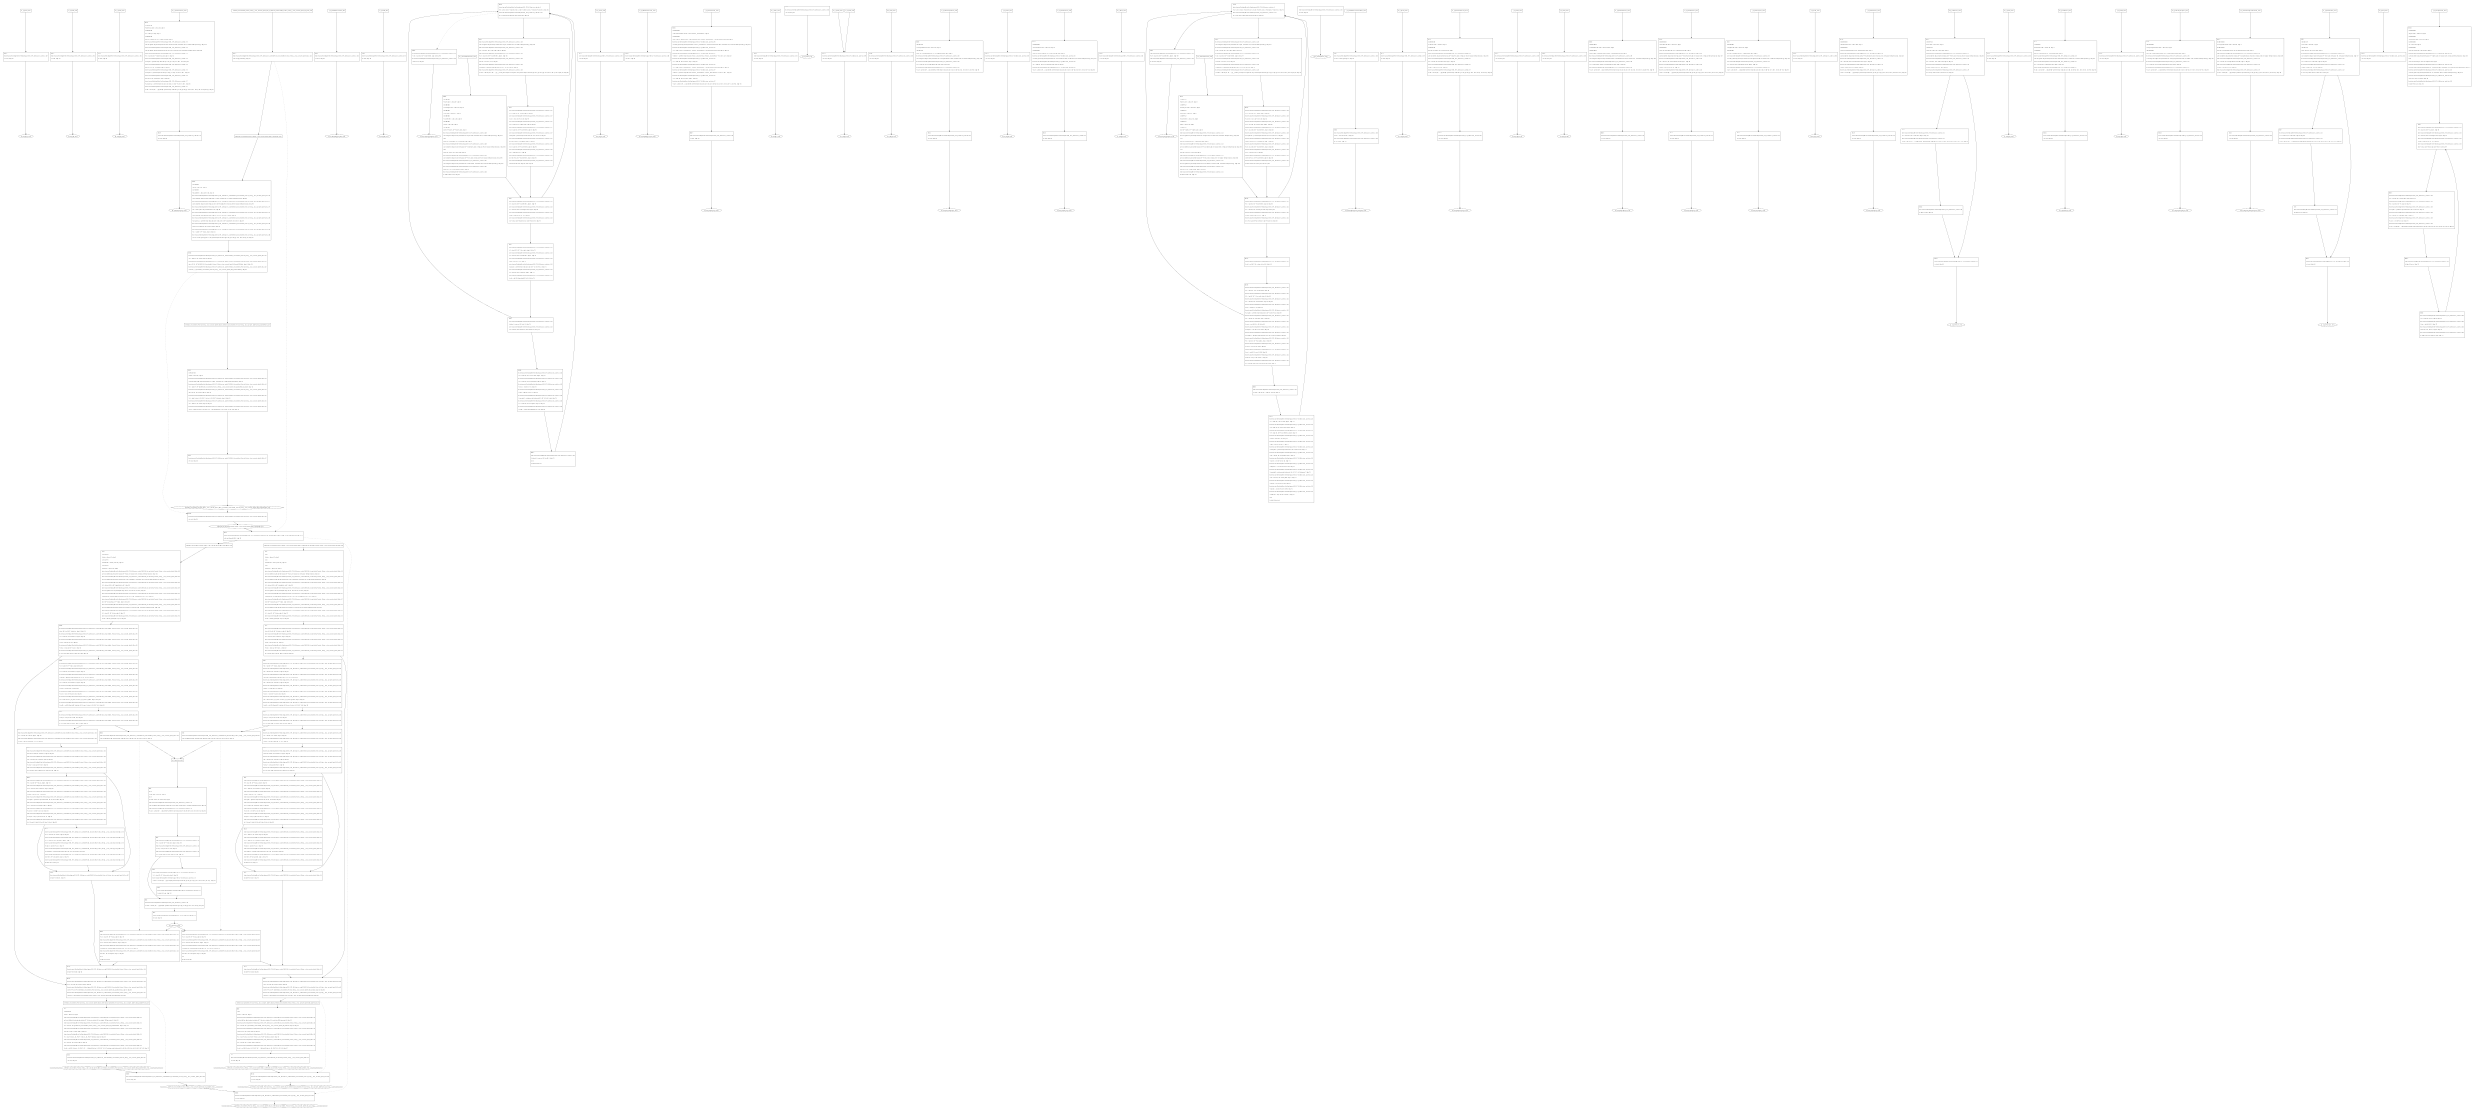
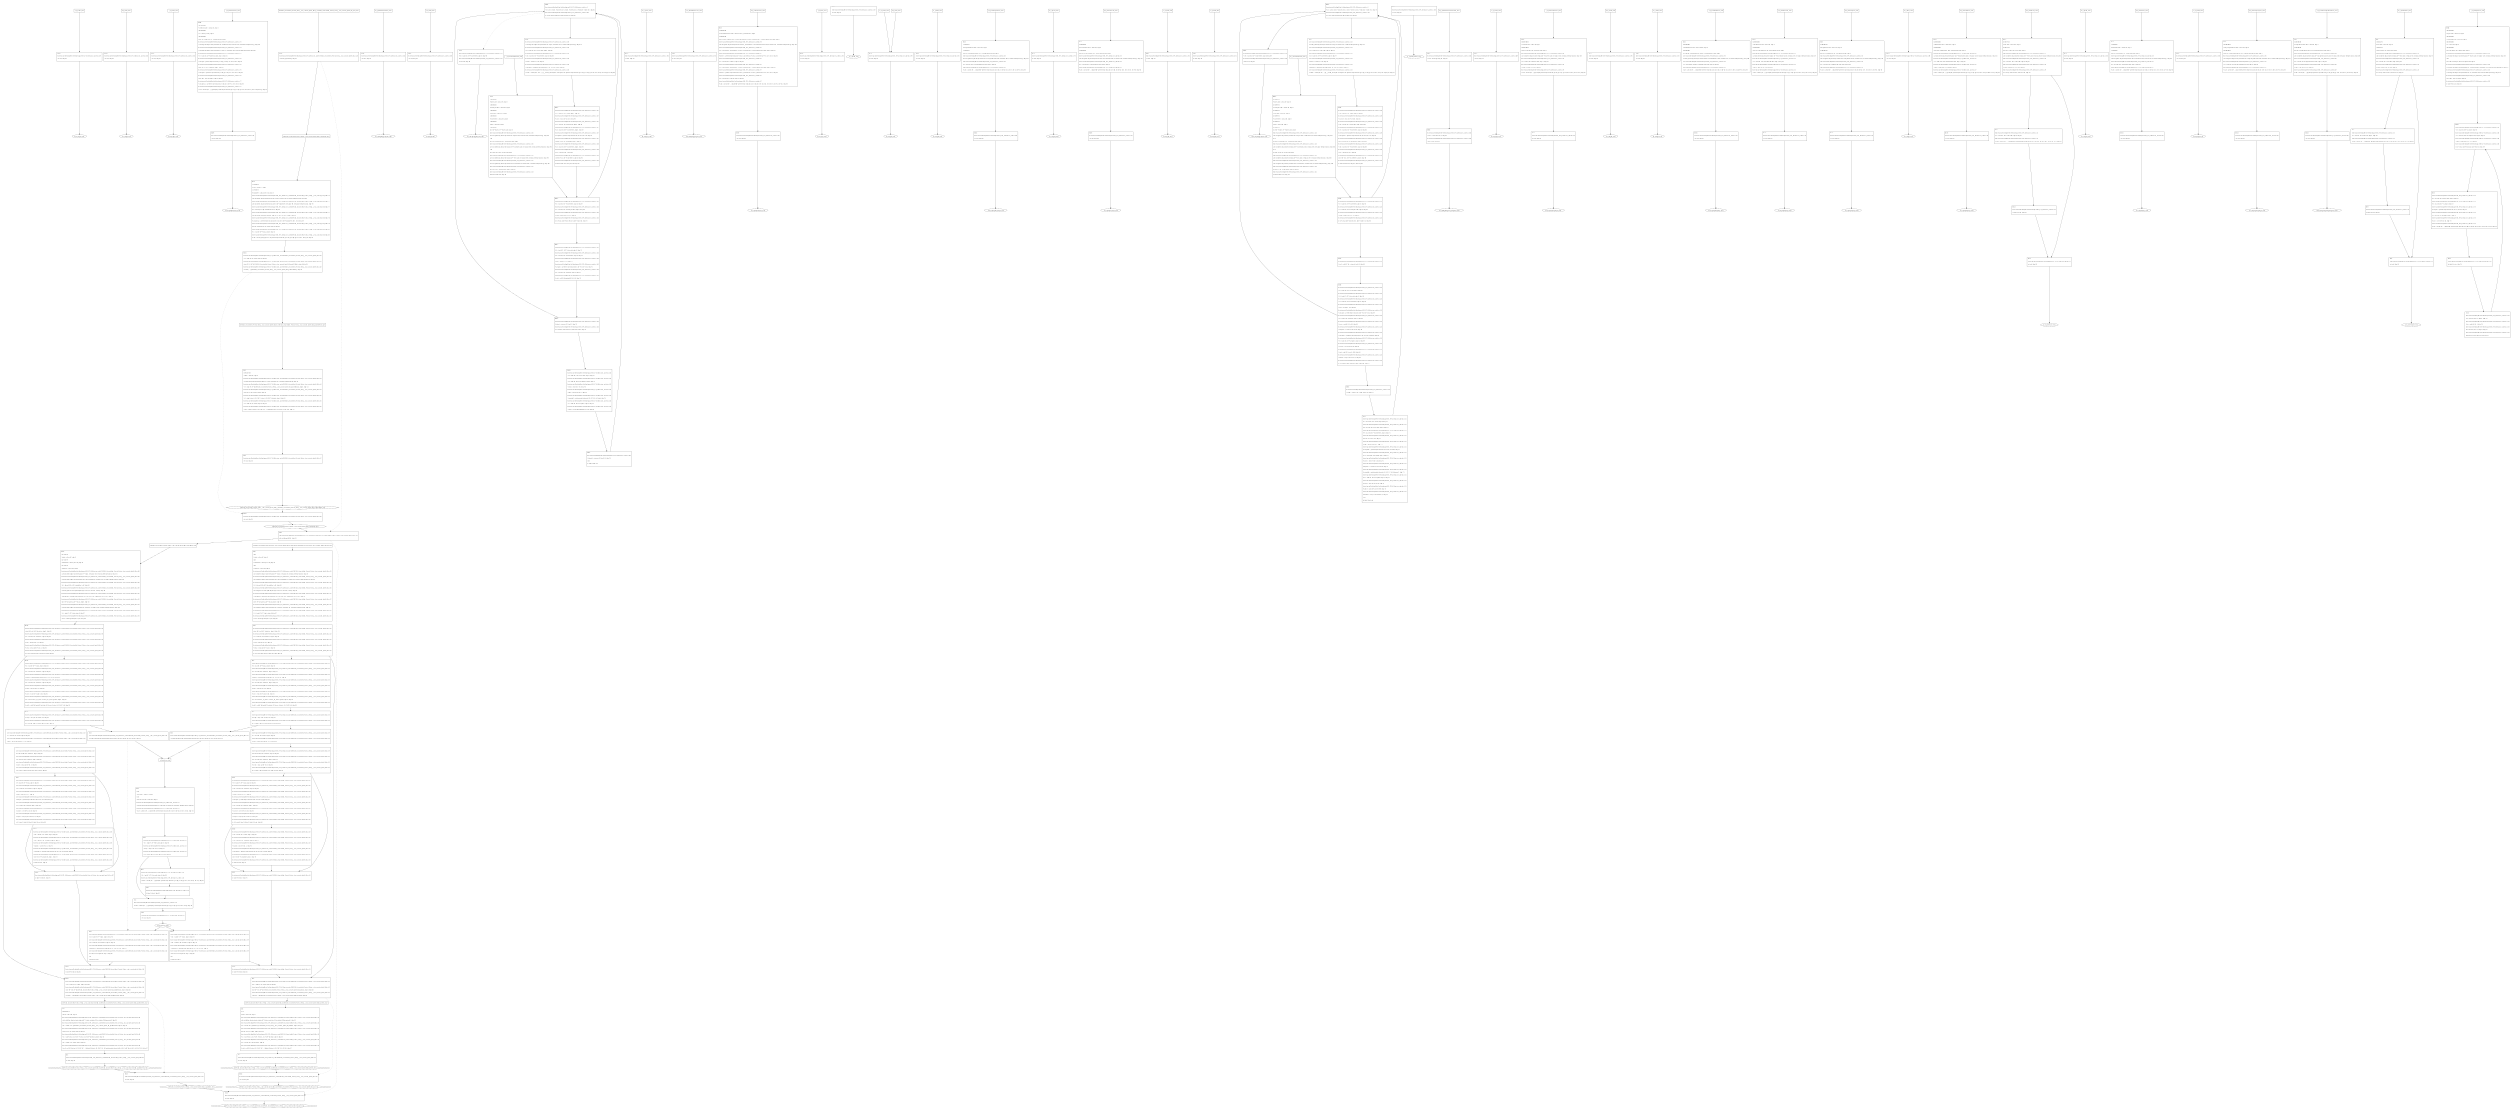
node "{io_ll_bad4_end}": added
